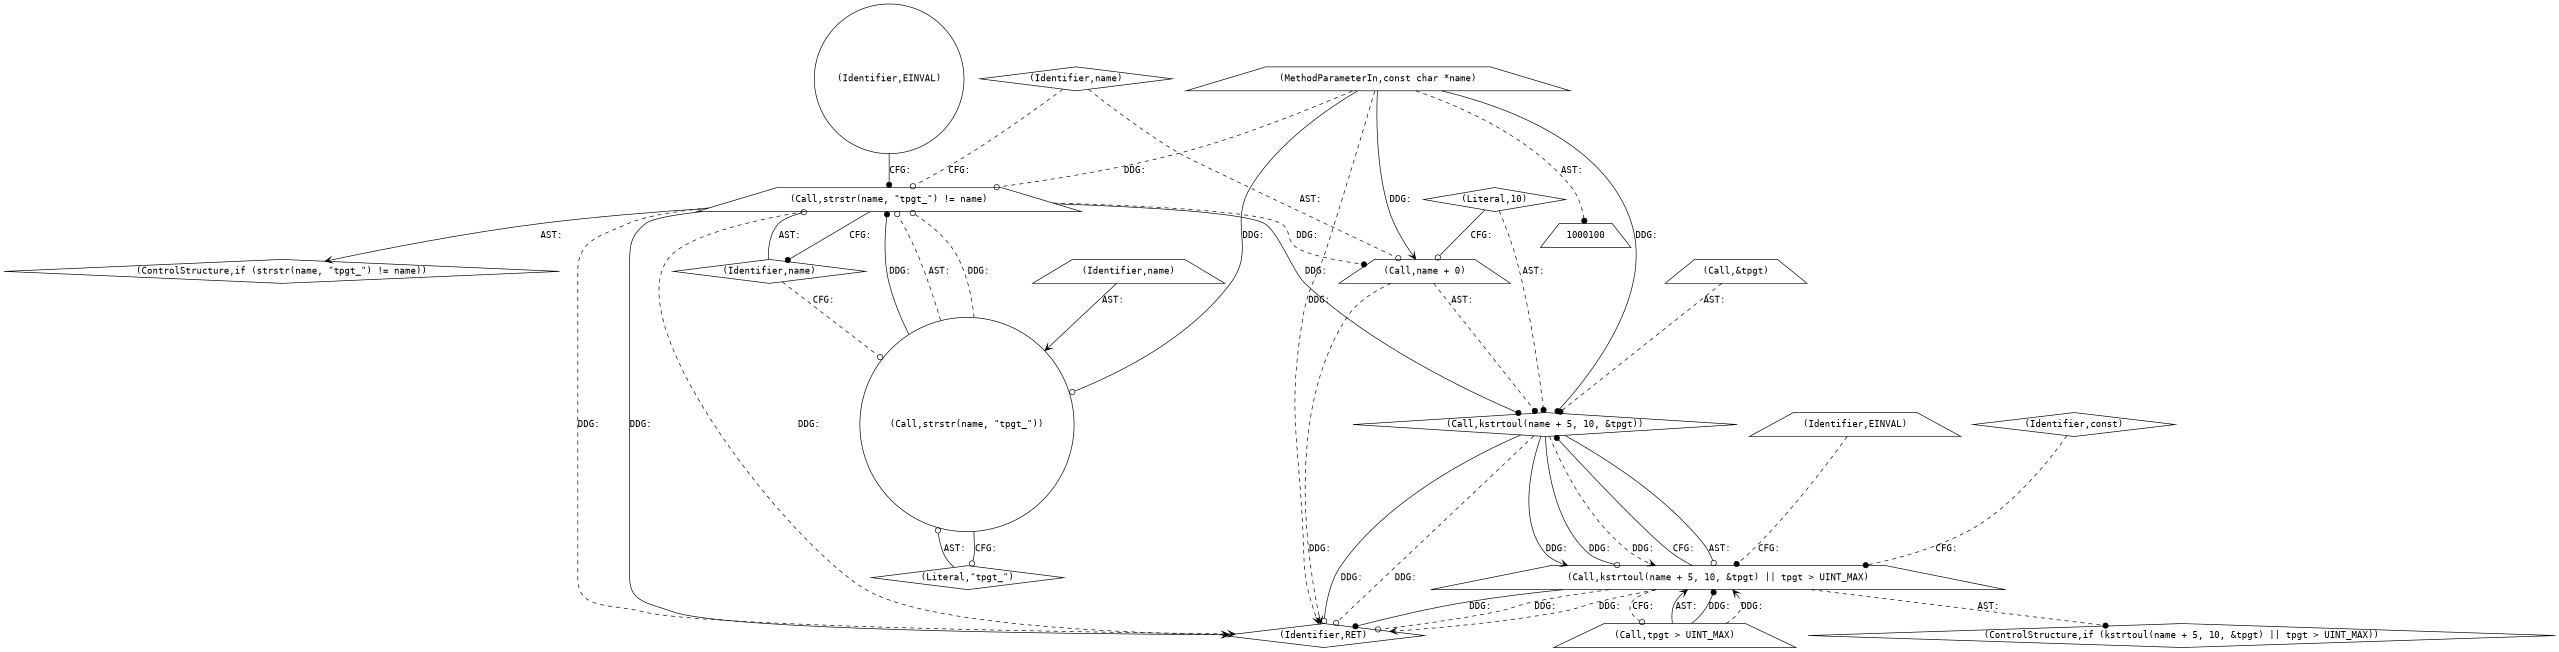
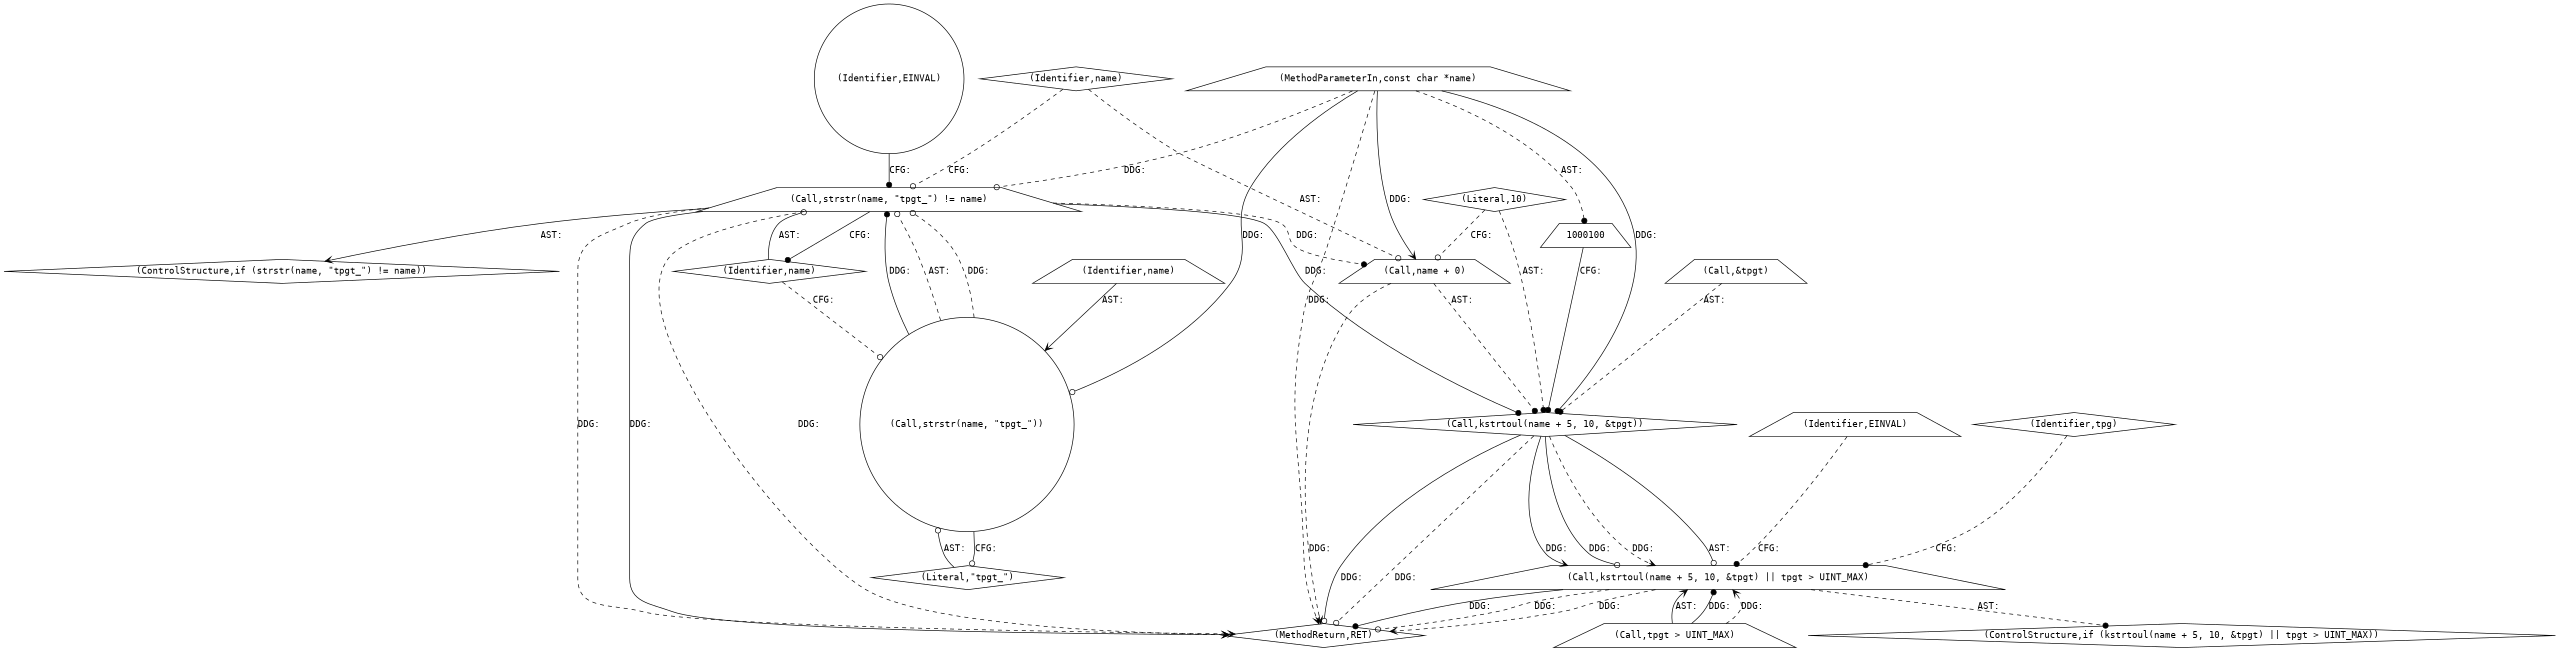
edge "(Literal,10)" -> "(Call,name + 0)": style solid -> dashed
node "(Identifier,const)": label "(Identifier,const)" -> "(Identifier,tpg)"
edge "(Call,kstrtoul(name + 5, 10, &tpgt) || tpgt > UINT_MAX)" -> "(Call,kstrtoul(name + 5, 10, &tpgt))": now "1000100" -> "(Call,kstrtoul(name + 5, 10, &tpgt))"
edge "(Call,kstrtoul(name + 5, 10, &tpgt) || tpgt > UINT_MAX)" -> "(Call,tpgt > UINT_MAX)": removed, label "CFG:"
node "(Identifier,RET)": label "(Identifier,RET)" -> "(MethodReturn,RET)"
